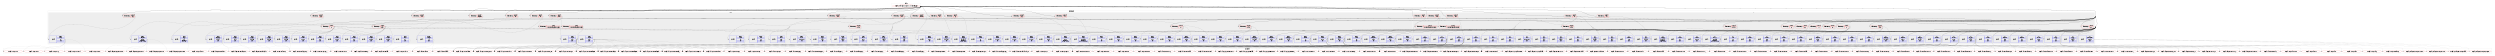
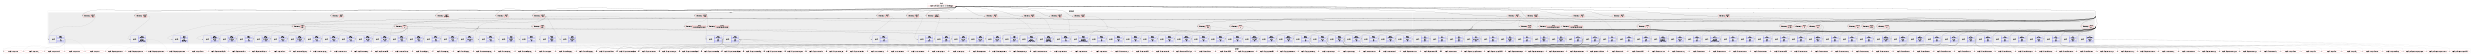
node "portage://app-emulation/virtualbox-7.0.20": removed
